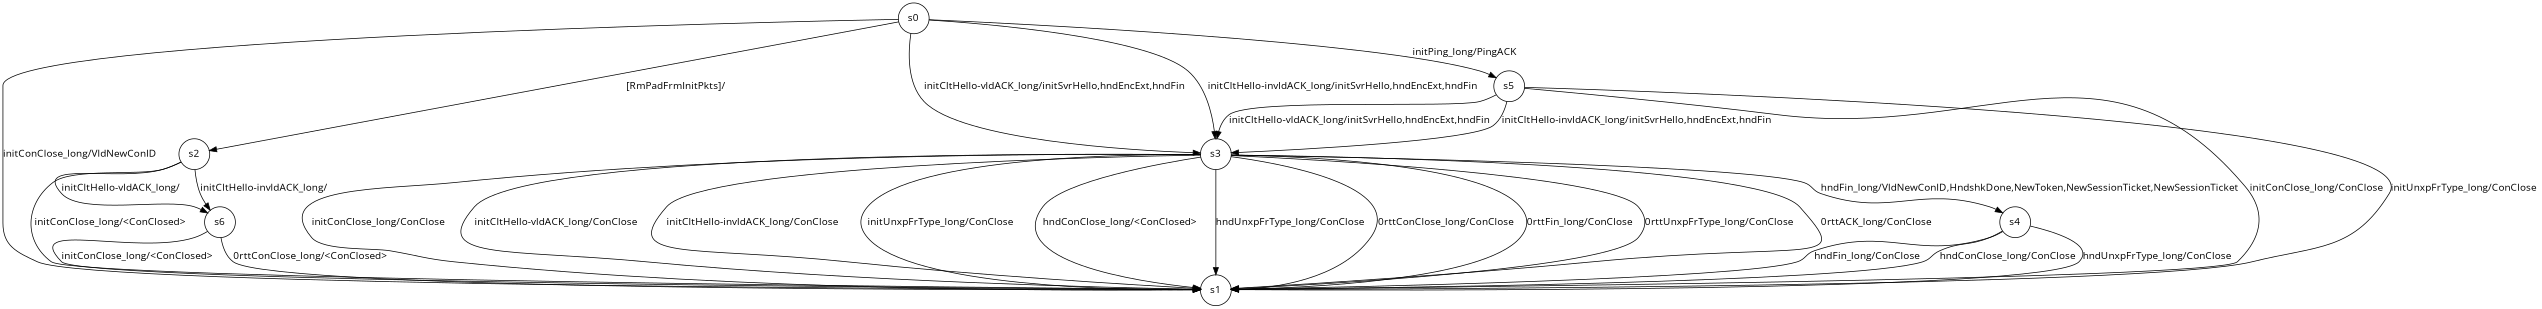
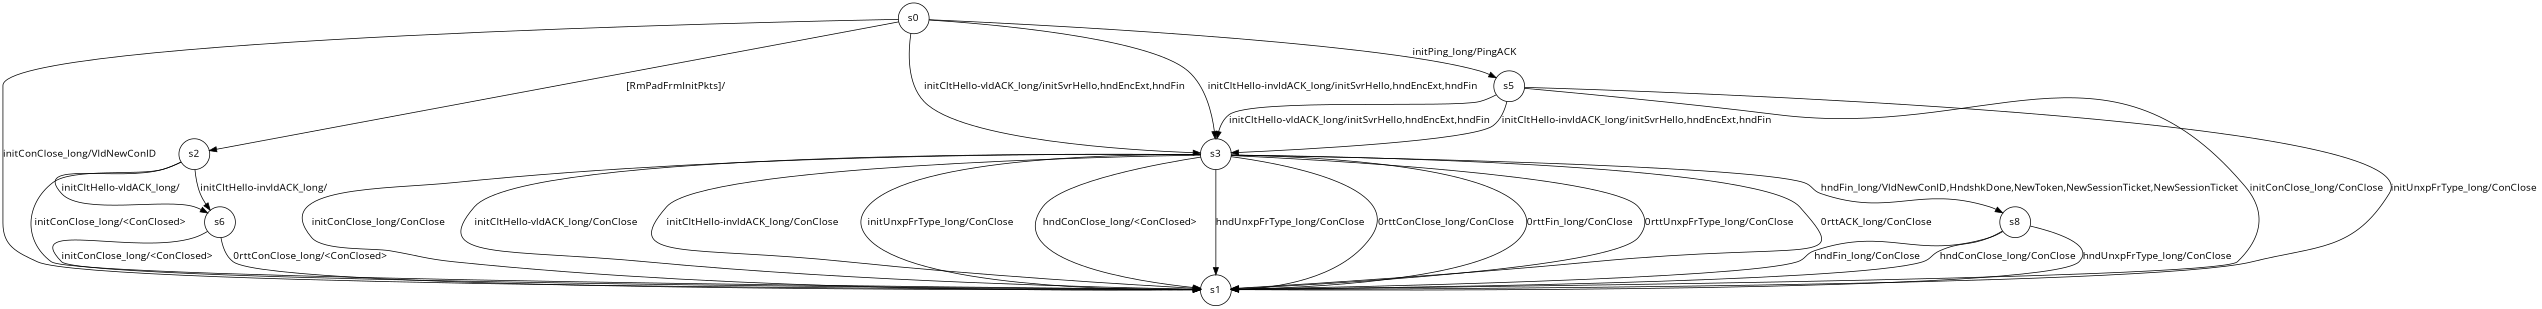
node "s4": label "s4" -> "s8"
